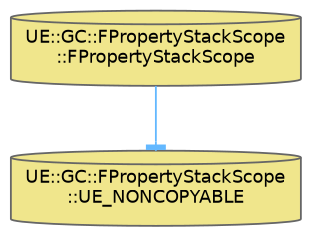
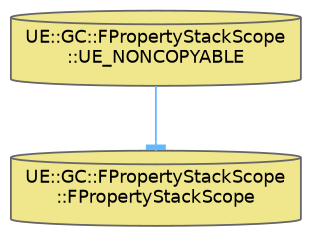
edge "UE::GC::FPropertyStackScope ::FPropertyStackScope" -> "UE::GC::FPropertyStackScope ::UE_NONCOPYABLE": reversed
